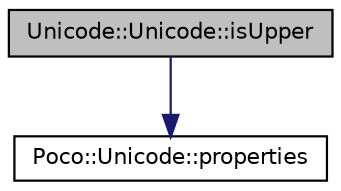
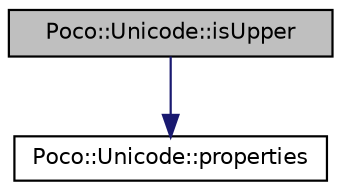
node "Unicode::Unicode::isUpper": label "Unicode::Unicode::isUpper" -> "Poco::Unicode::isUpper"
